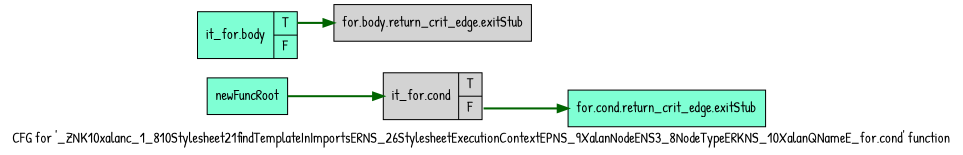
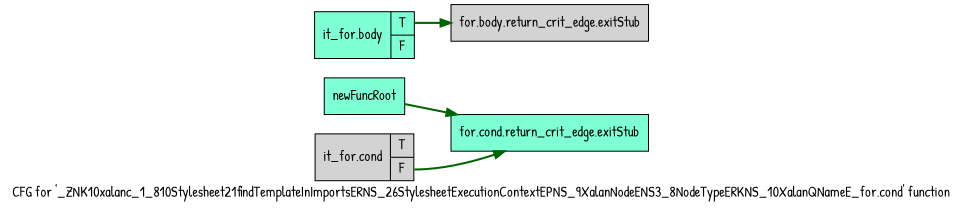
edge "newFuncRoot" -> "it_for.cond": now "newFuncRoot" -> "for.cond.return_crit_edge.exitStub"
